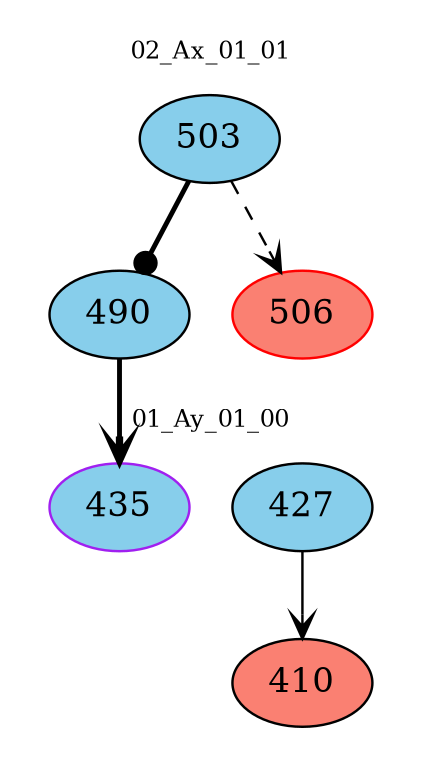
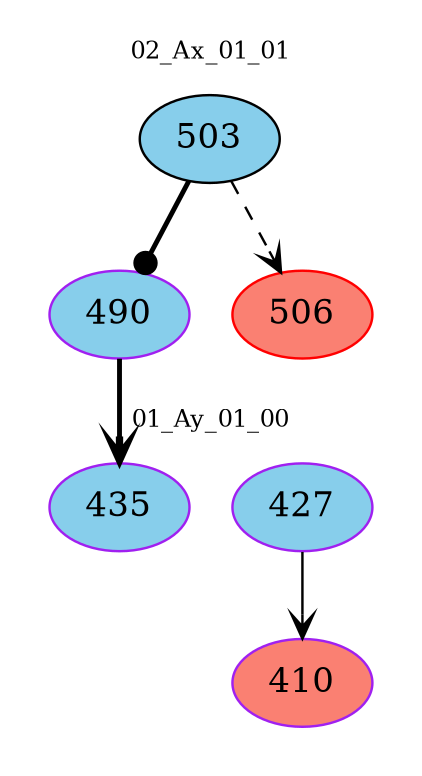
node "490": color black -> purple
node "427": color black -> purple
node "410": color black -> purple
